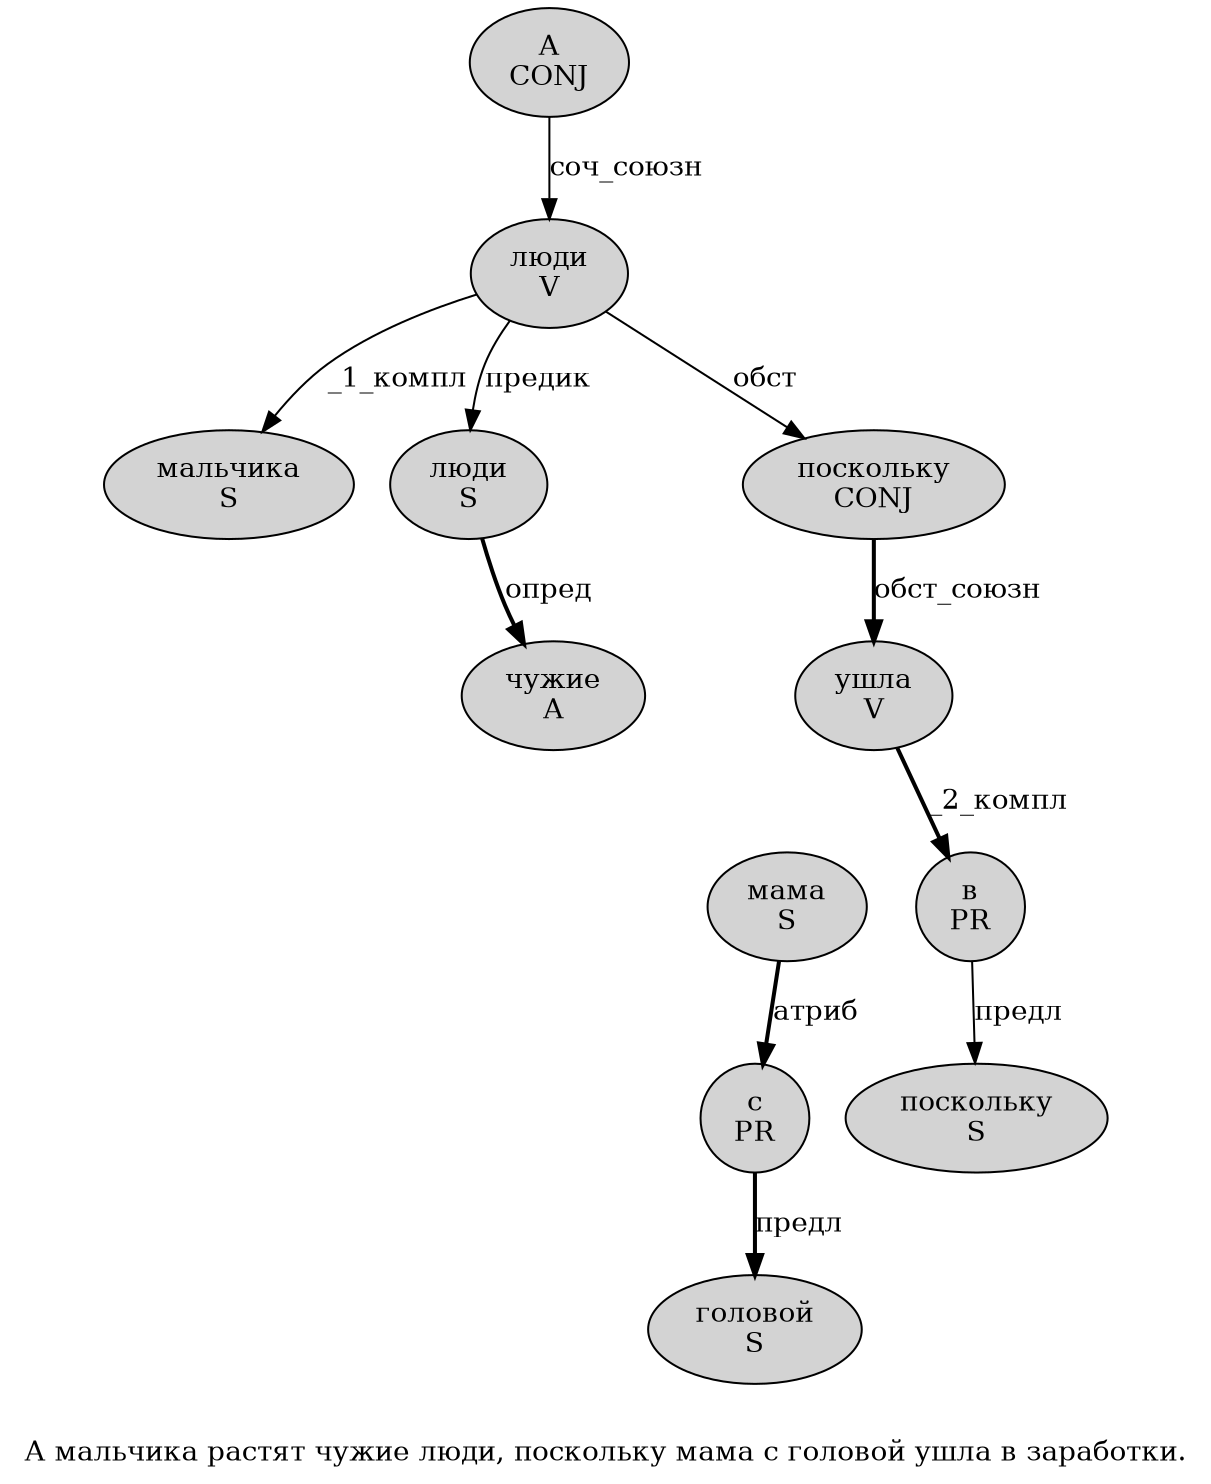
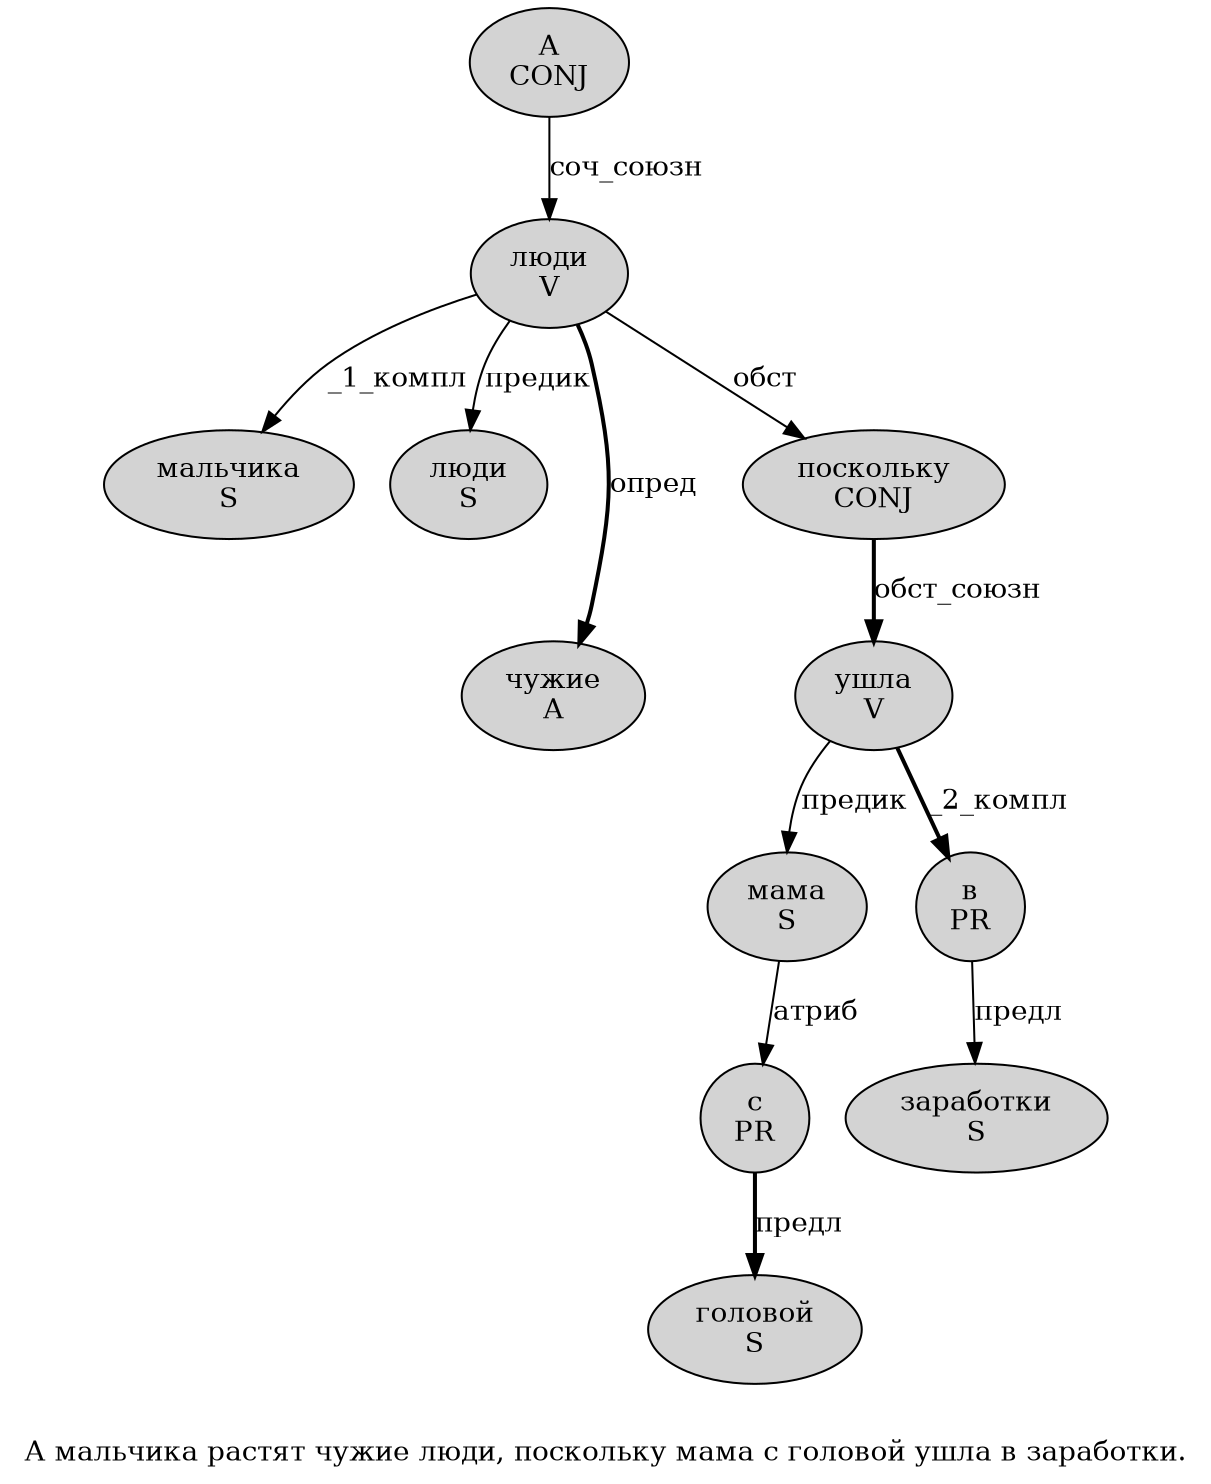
edge "люди S" -> "чужие A": now "люди V" -> "чужие A"
edge "ушла V" -> "мама S": added, label "предик"
edge "мама S" -> "с PR": style bold -> solid
node "поскольку S": label "поскольку S" -> "заработки S"
